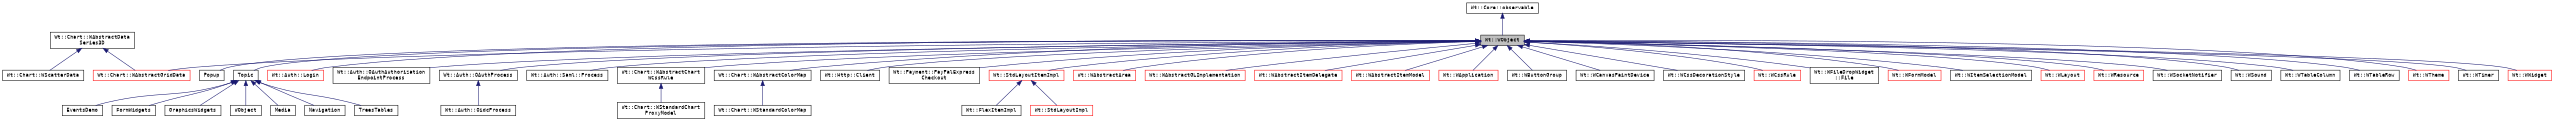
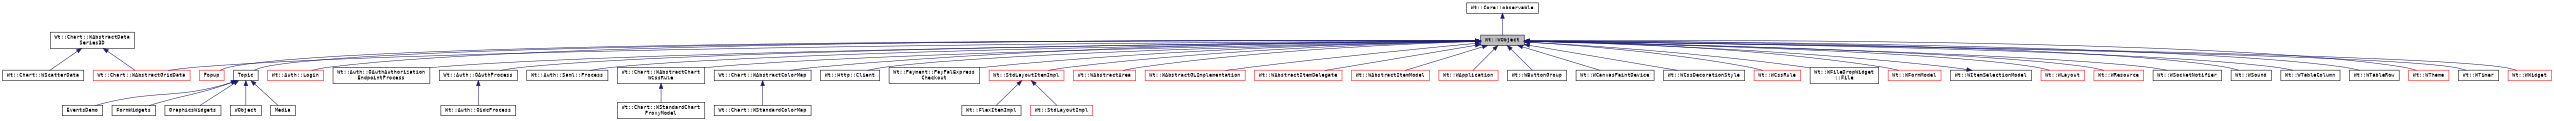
edge "Wt::WItemSelectionModel" -> "Wt::WObject": reversed
node "Popup": color black -> red
node "Navigation": removed
node "TreesTables": removed
